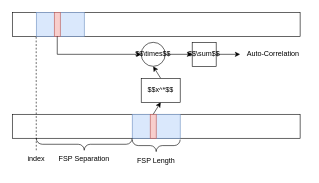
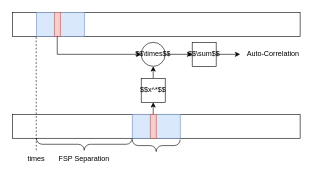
node "$$x^*$$": size 39x24 -> 24x24
node "index": label "index" -> "times"
node "FSP Length": removed
